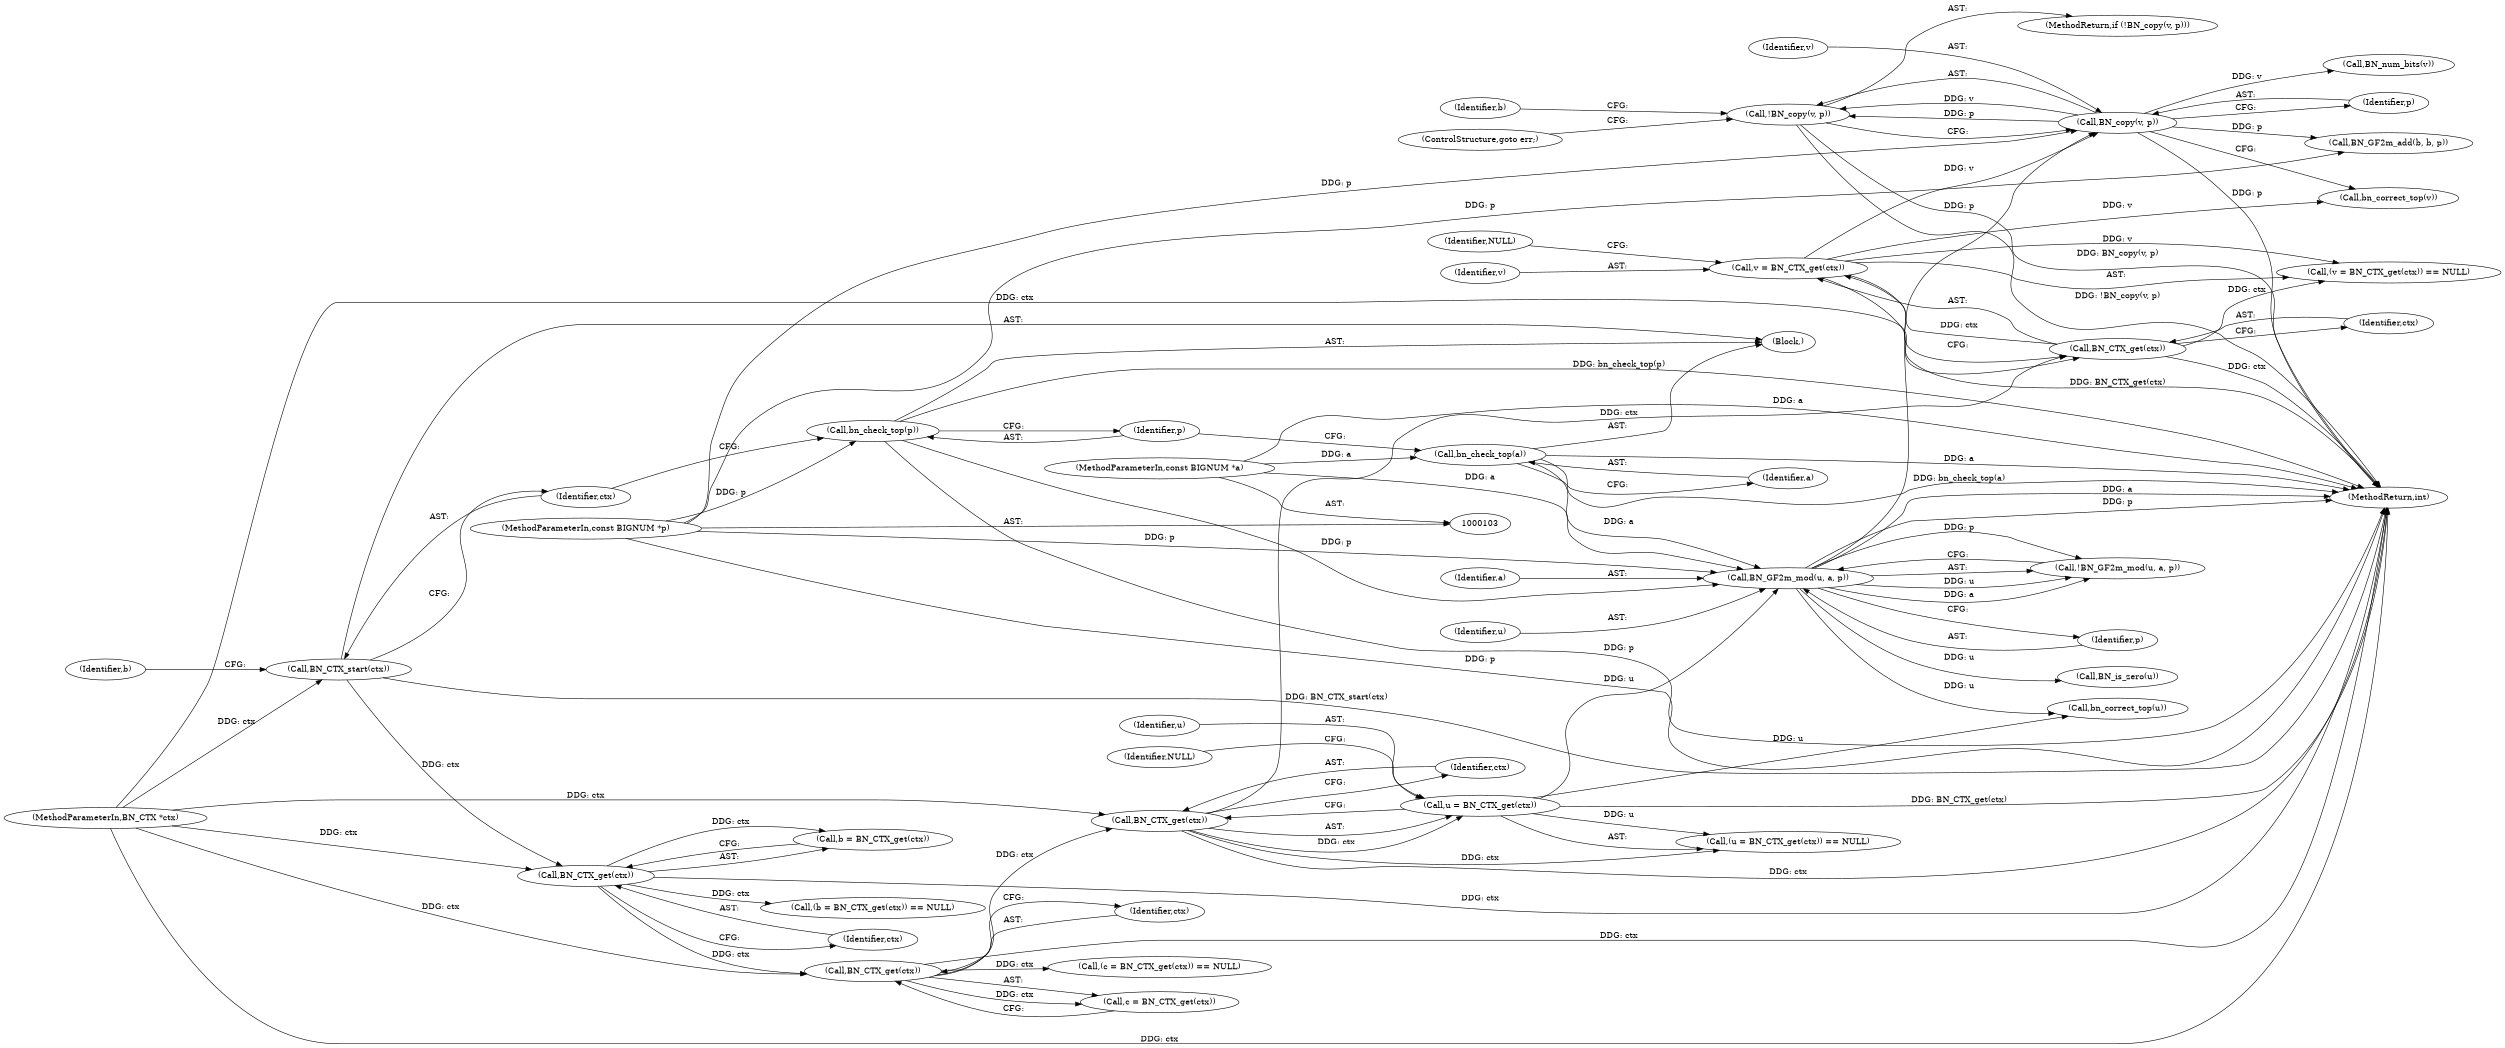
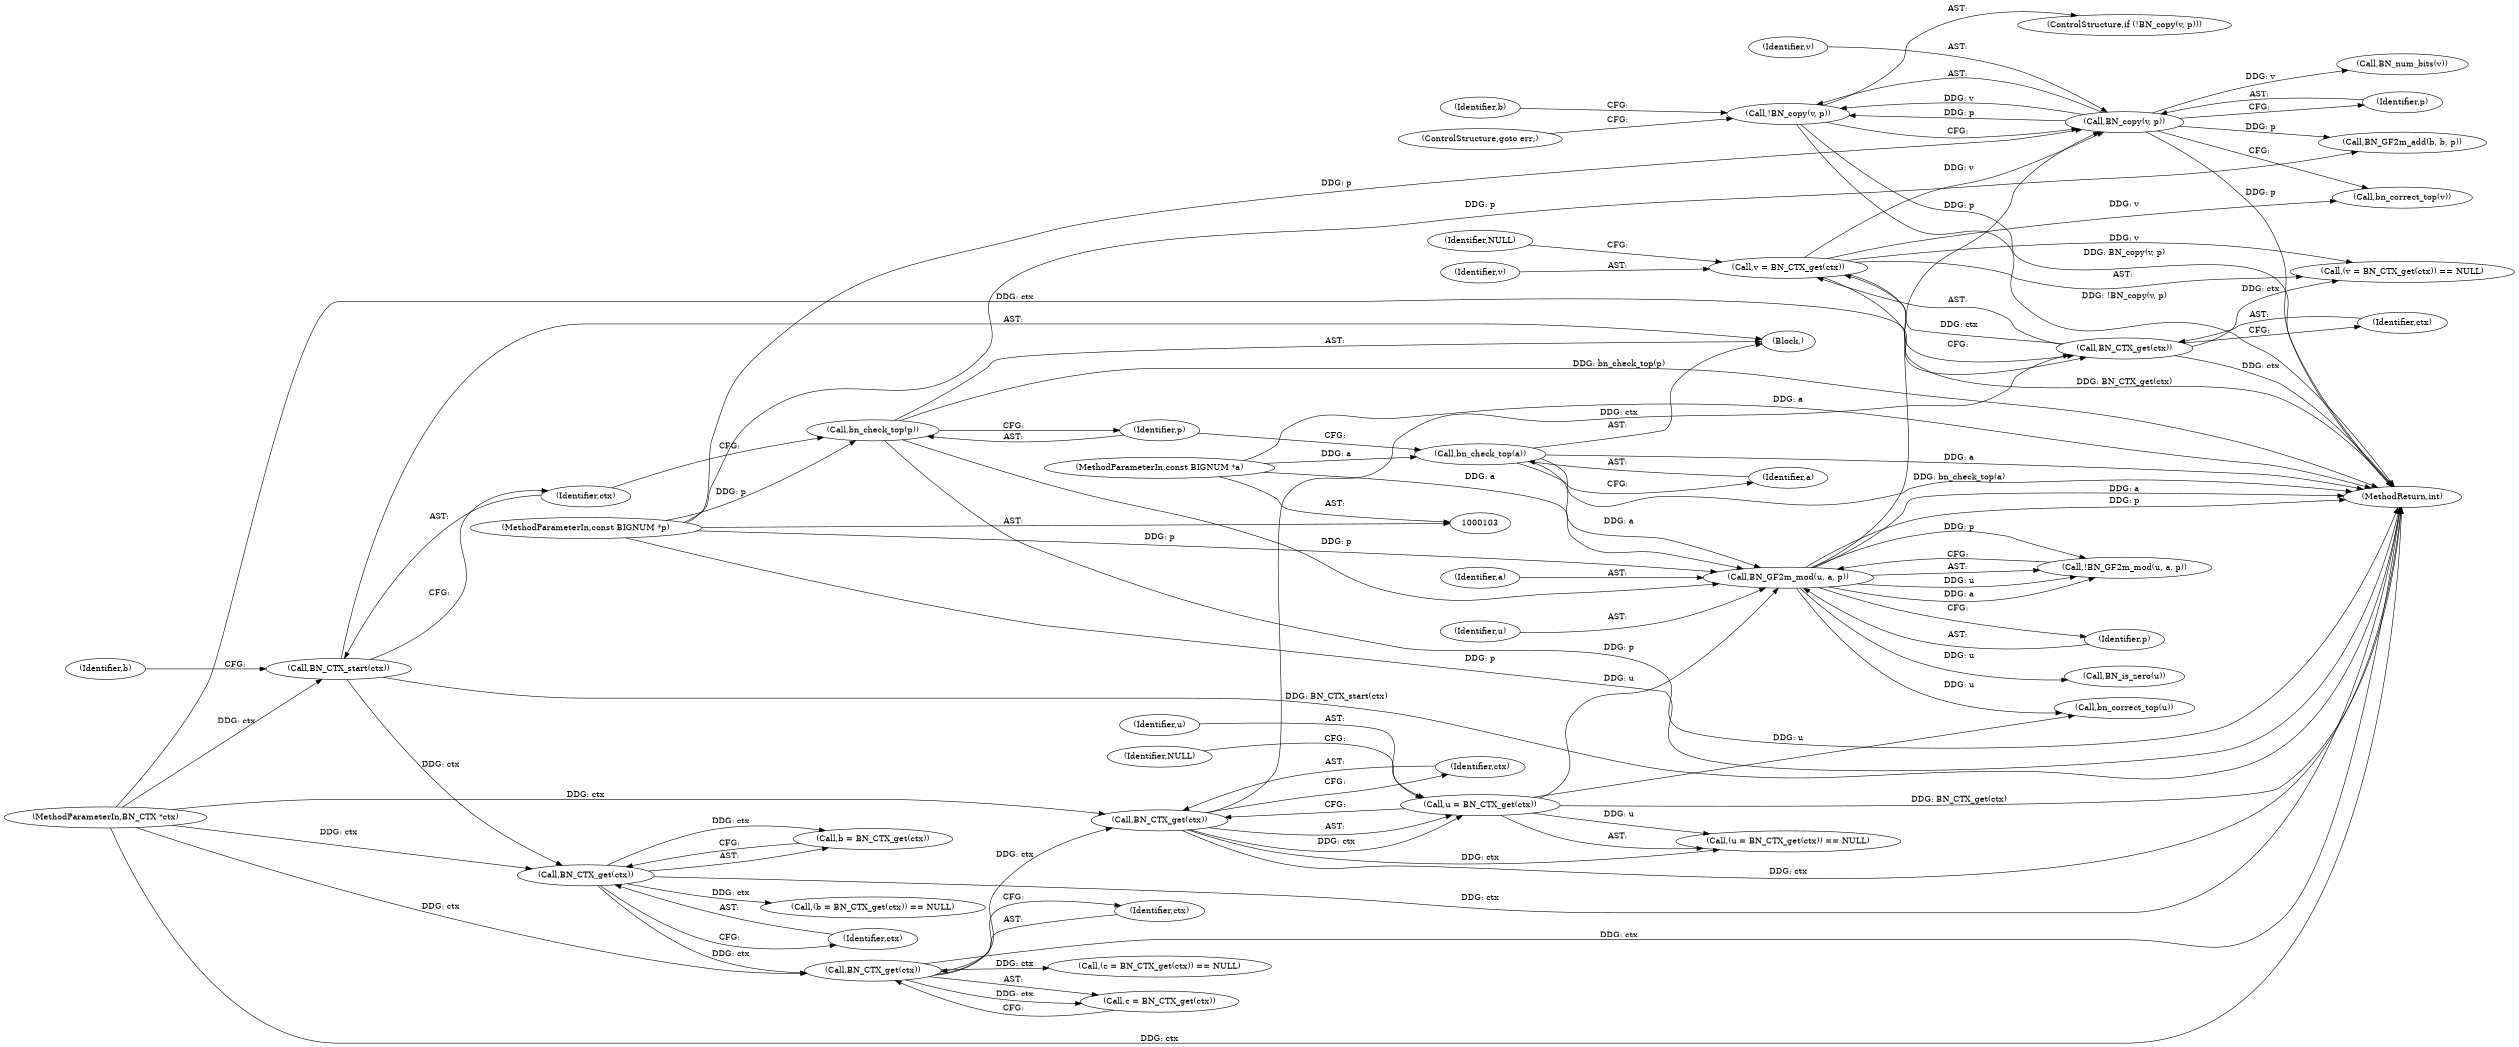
node "(MethodReturn,if (!BN_copy(v, p)))": label "(MethodReturn,if (!BN_copy(v, p)))" -> "(ControlStructure,if (!BN_copy(v, p)))"
